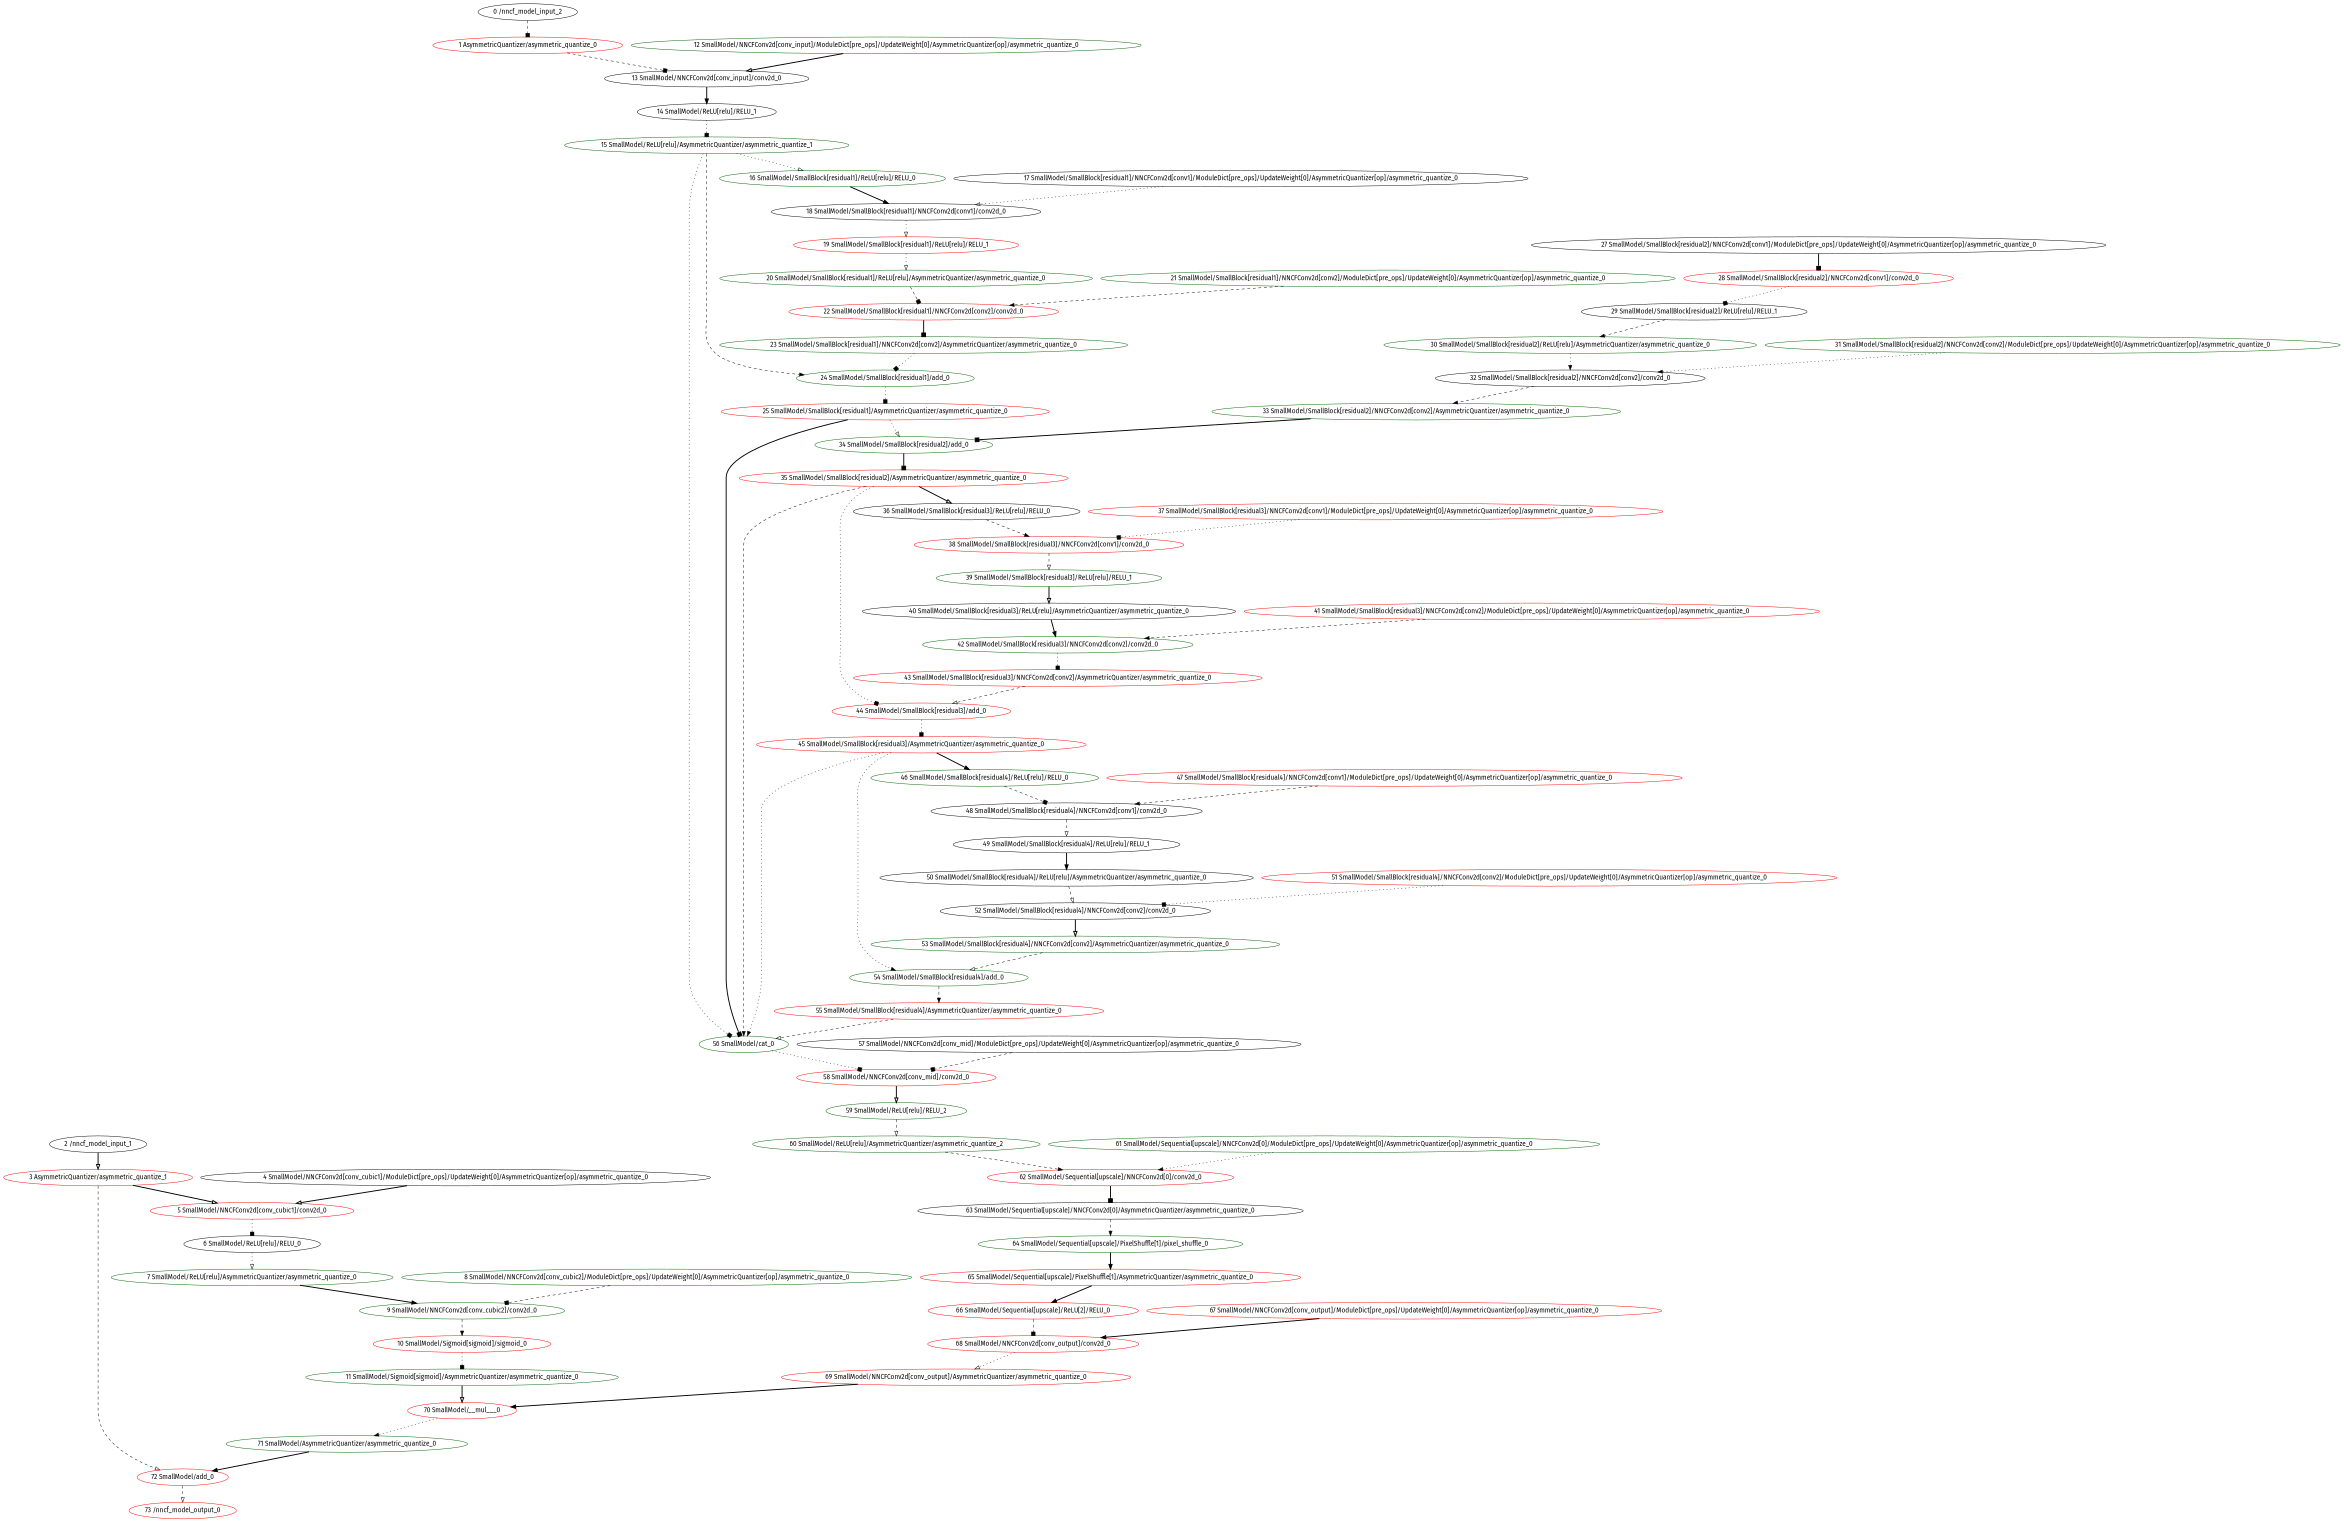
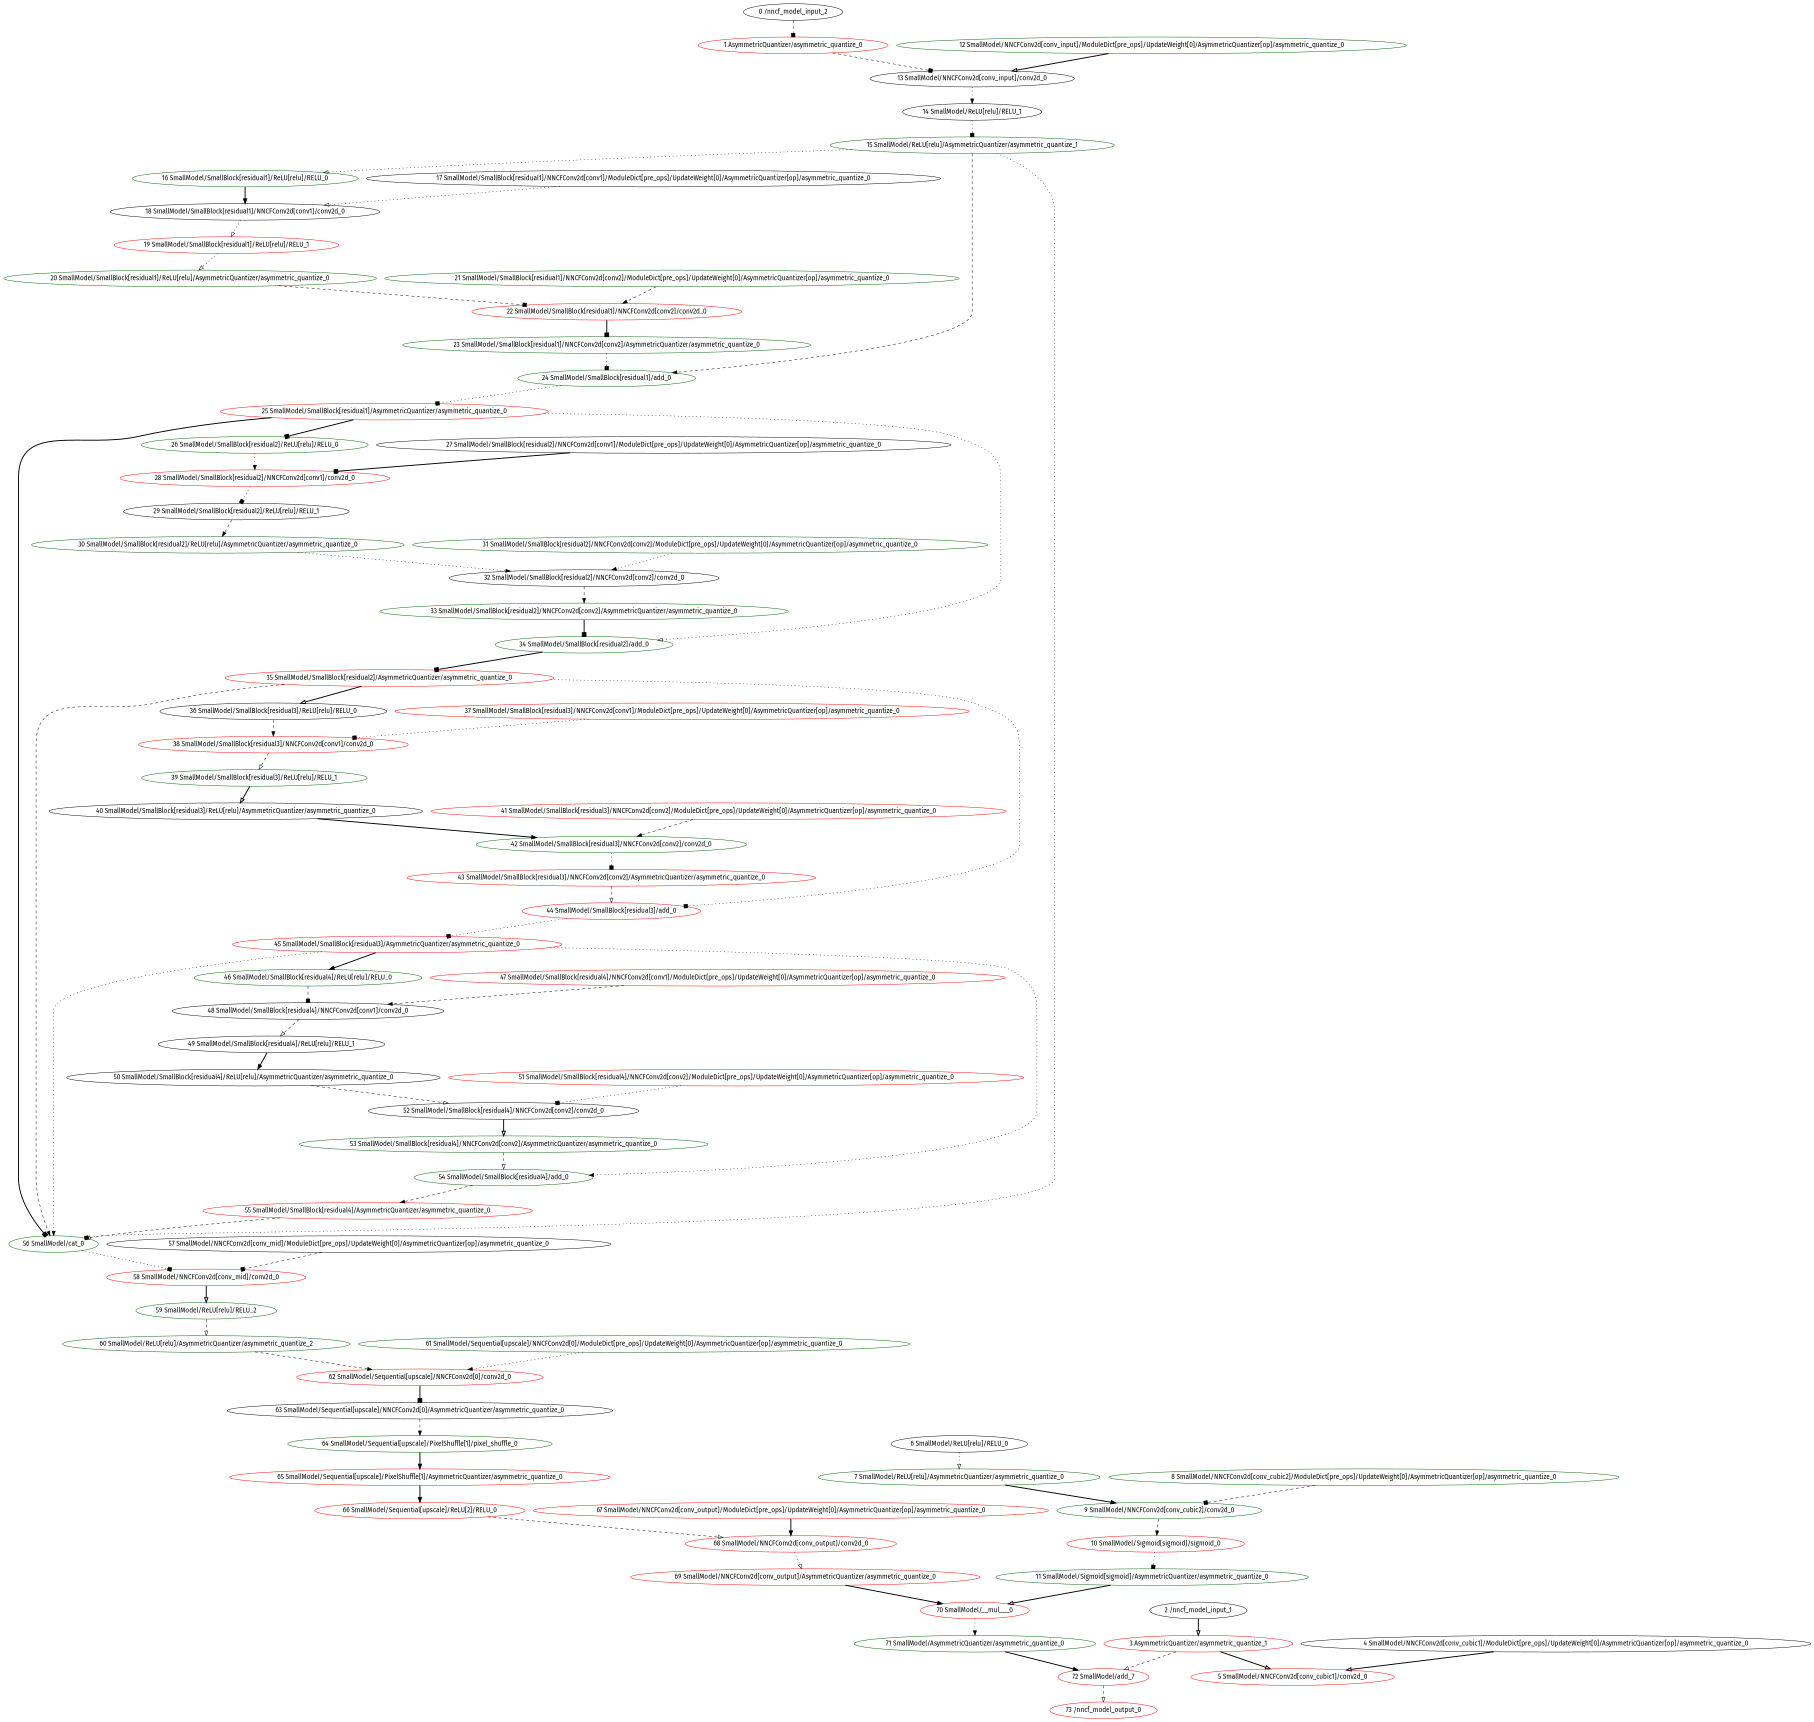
edge "13 SmallModel/NNCFConv2d[conv_input]/conv2d_0" -> "14 SmallModel/ReLU[relu]/RELU_1": style bold -> dotted
node "26 SmallModel/SmallBlock[residual2]/ReLU[relu]/RELU_0": added
edge "5 SmallModel/NNCFConv2d[conv_cubic1]/conv2d_0" -> "6 SmallModel/ReLU[relu]/RELU_0": removed
edge "66 SmallModel/Sequential[upscale]/ReLU[2]/RELU_0" -> "68 SmallModel/NNCFConv2d[conv_output]/conv2d_0": arrowhead box -> onormal
node "72 SmallModel/add_0": label "72 SmallModel/add_0" -> "72 SmallModel/add_7"
